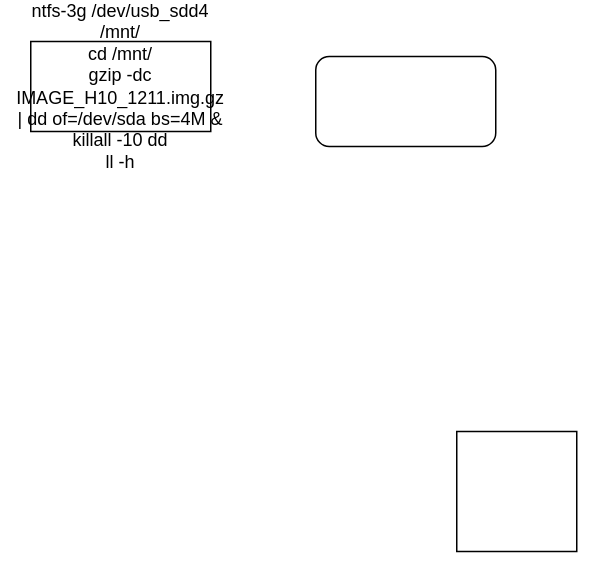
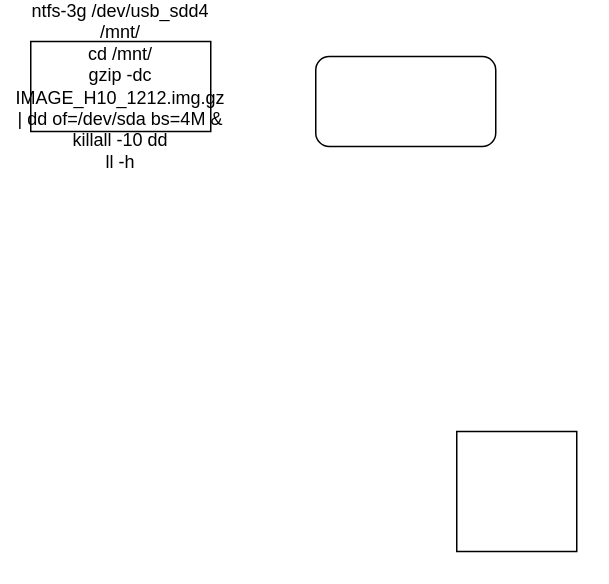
node "ntfs-3g /dev/usb_sdd4 /mnt/ cd /mnt/ gzip -dc IMAGE_H10_1211.img.gz | dd of=/dev/sda bs=4M & killall -10 dd ll -h": label "ntfs-3g /dev/usb_sdd4 /mnt/ cd /mnt/ gzip -dc IMAGE_H10_1211.img.gz | dd of=/dev/sda bs=4M & killall -10 dd ll -h" -> "ntfs-3g /dev/usb_sdd4 /mnt/ cd /mnt/ gzip -dc IMAGE_H10_1212.img.gz | dd of=/dev/sda bs=4M & killall -10 dd ll -h"
